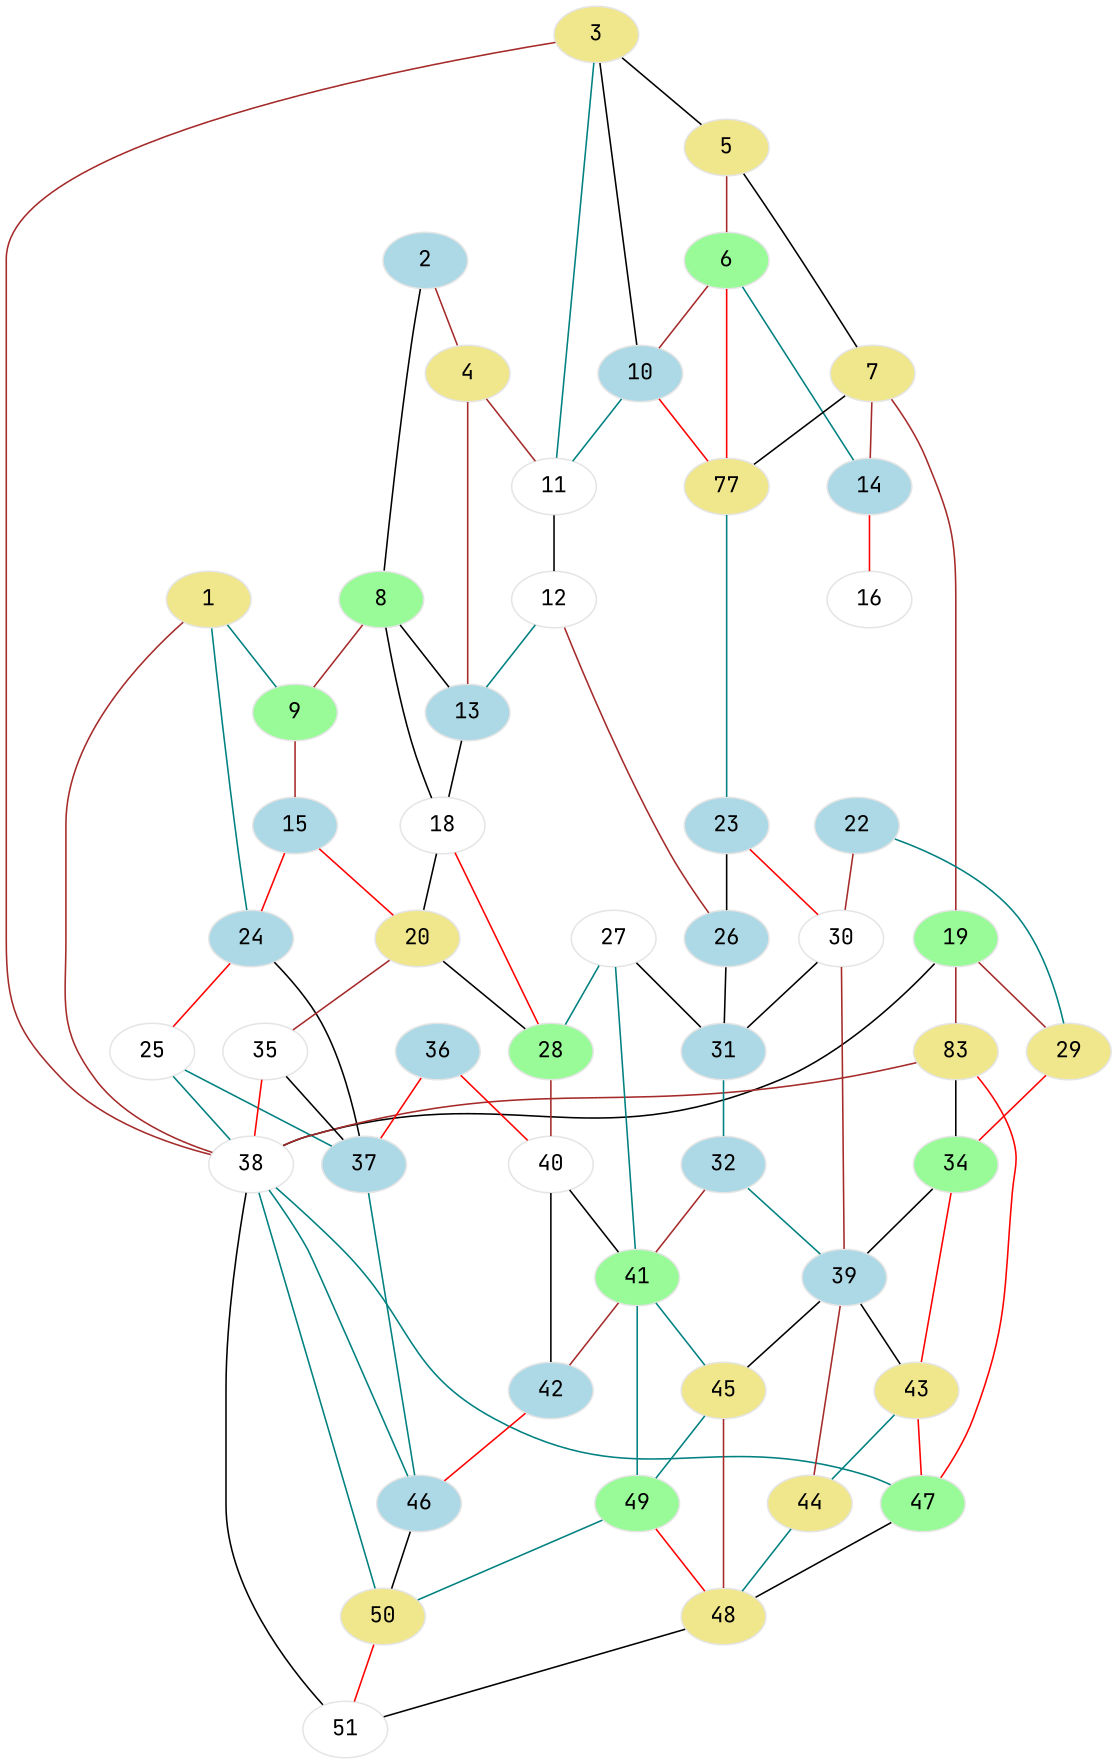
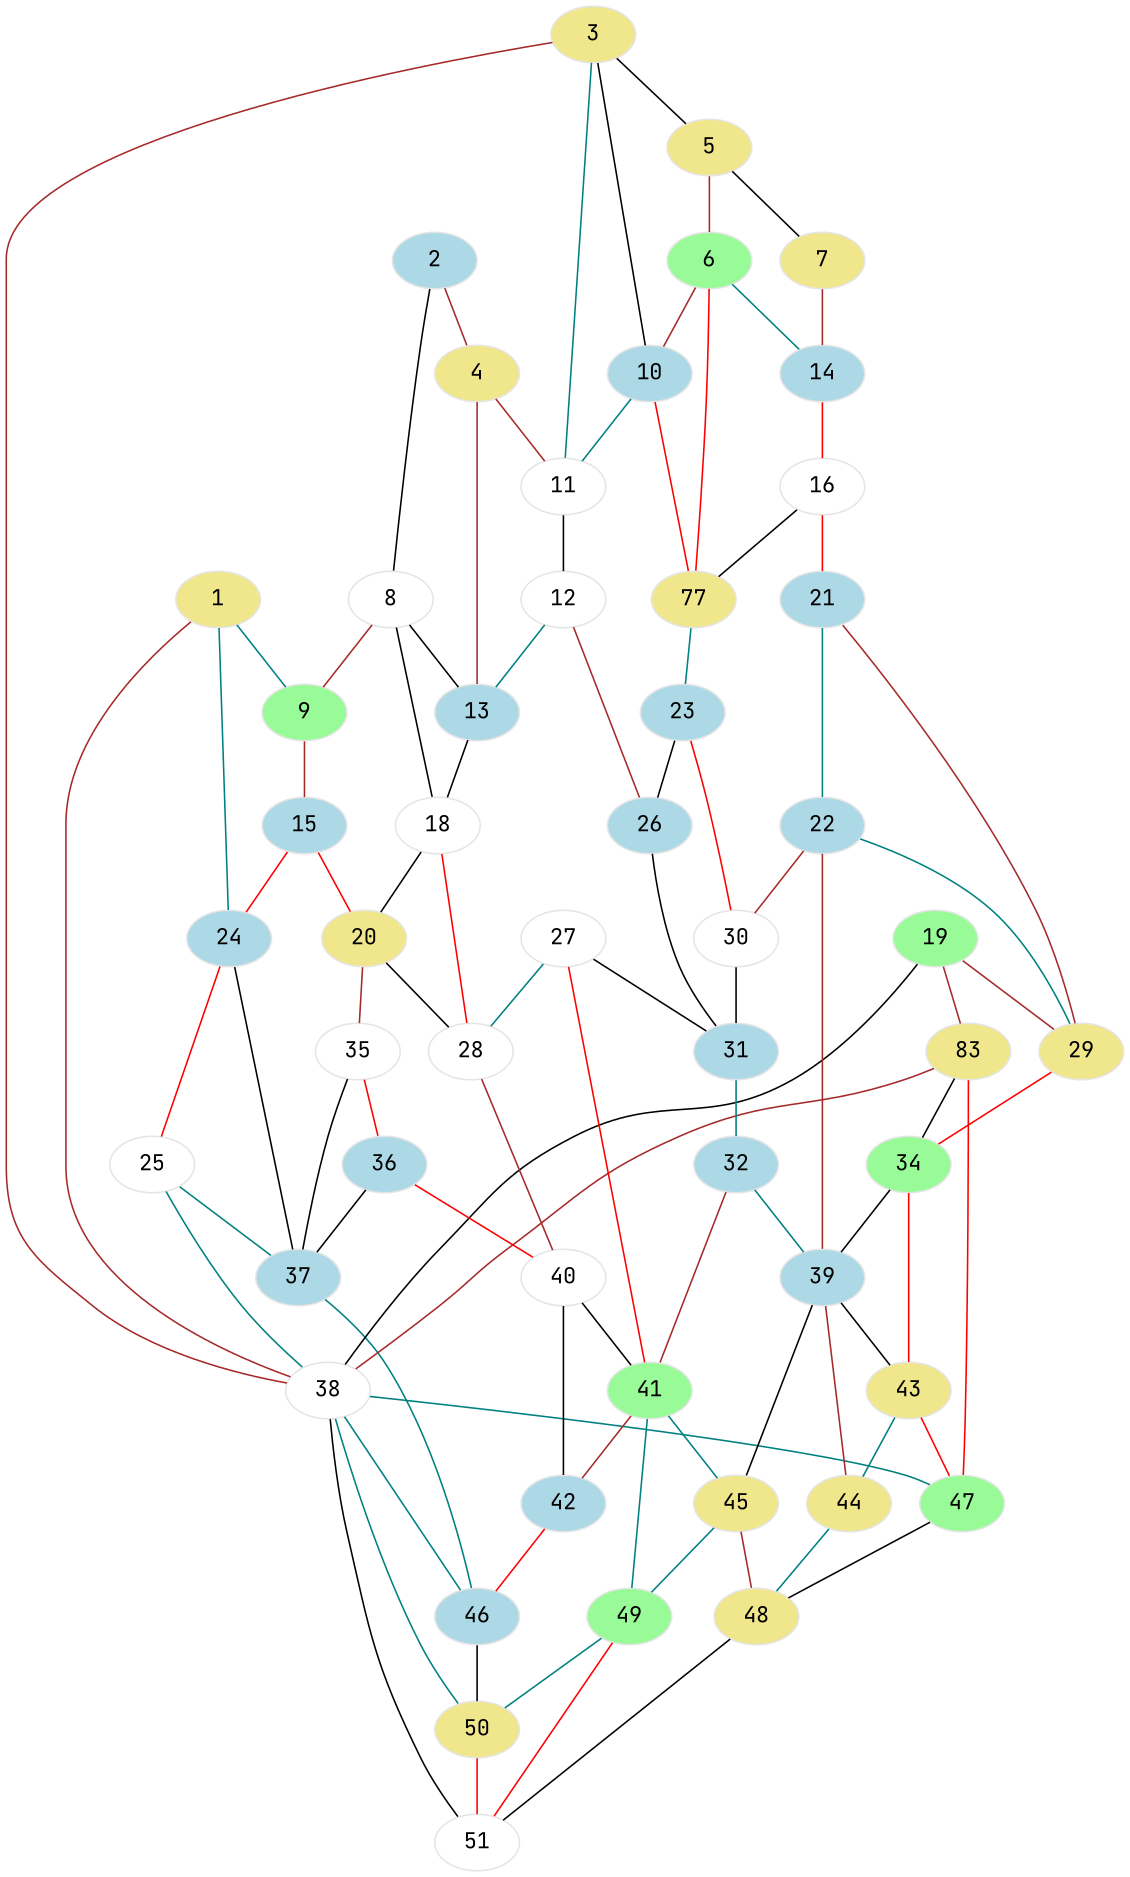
edge "7" -- "77": now "16" -- "77"
node "8": fillcolor palegreen -> white
node "21": added
edge "7" -- "19": removed
node "28": fillcolor palegreen -> white
edge "27" -- "41": color teal -> red
edge "35" -- "38": now "35" -- "36"
edge "36" -- "37": color red -> black
edge "30" -- "39": now "22" -- "39"
edge "49" -- "48": now "49" -- "51"
